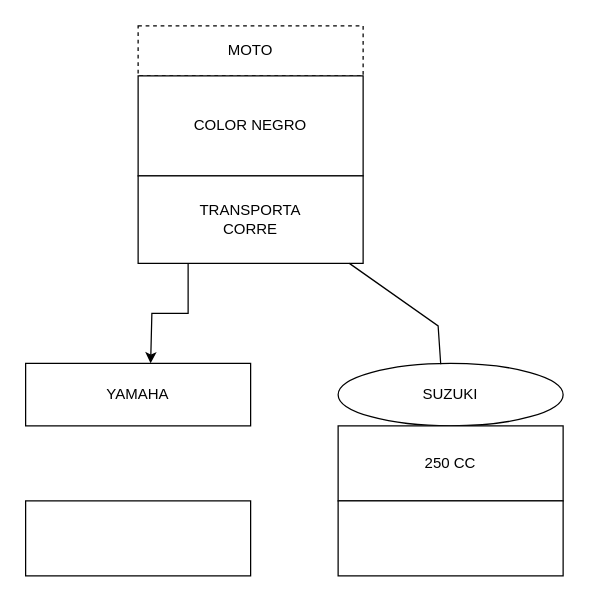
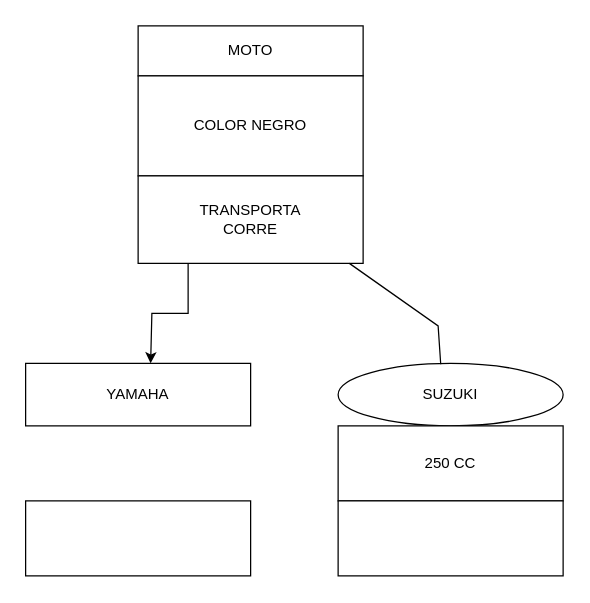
node "MOTO": style dashed -> solid
